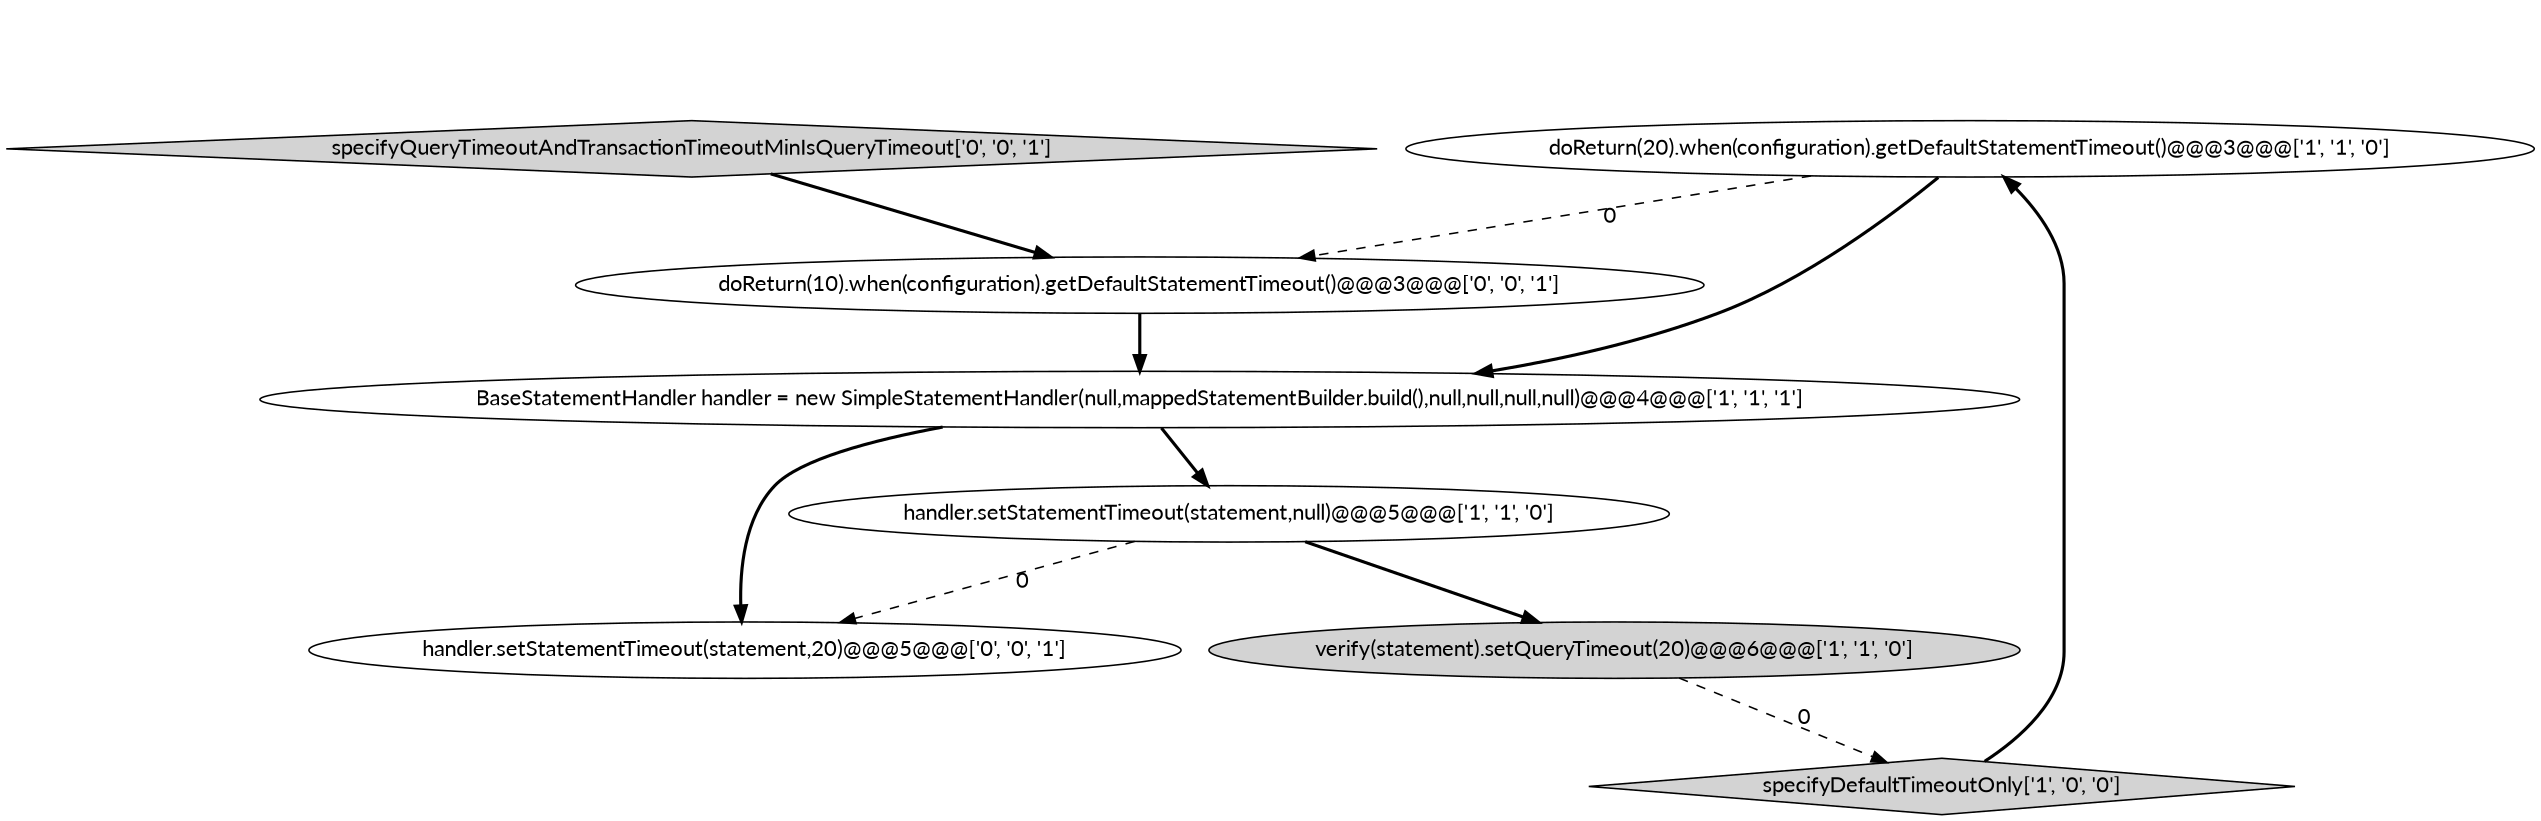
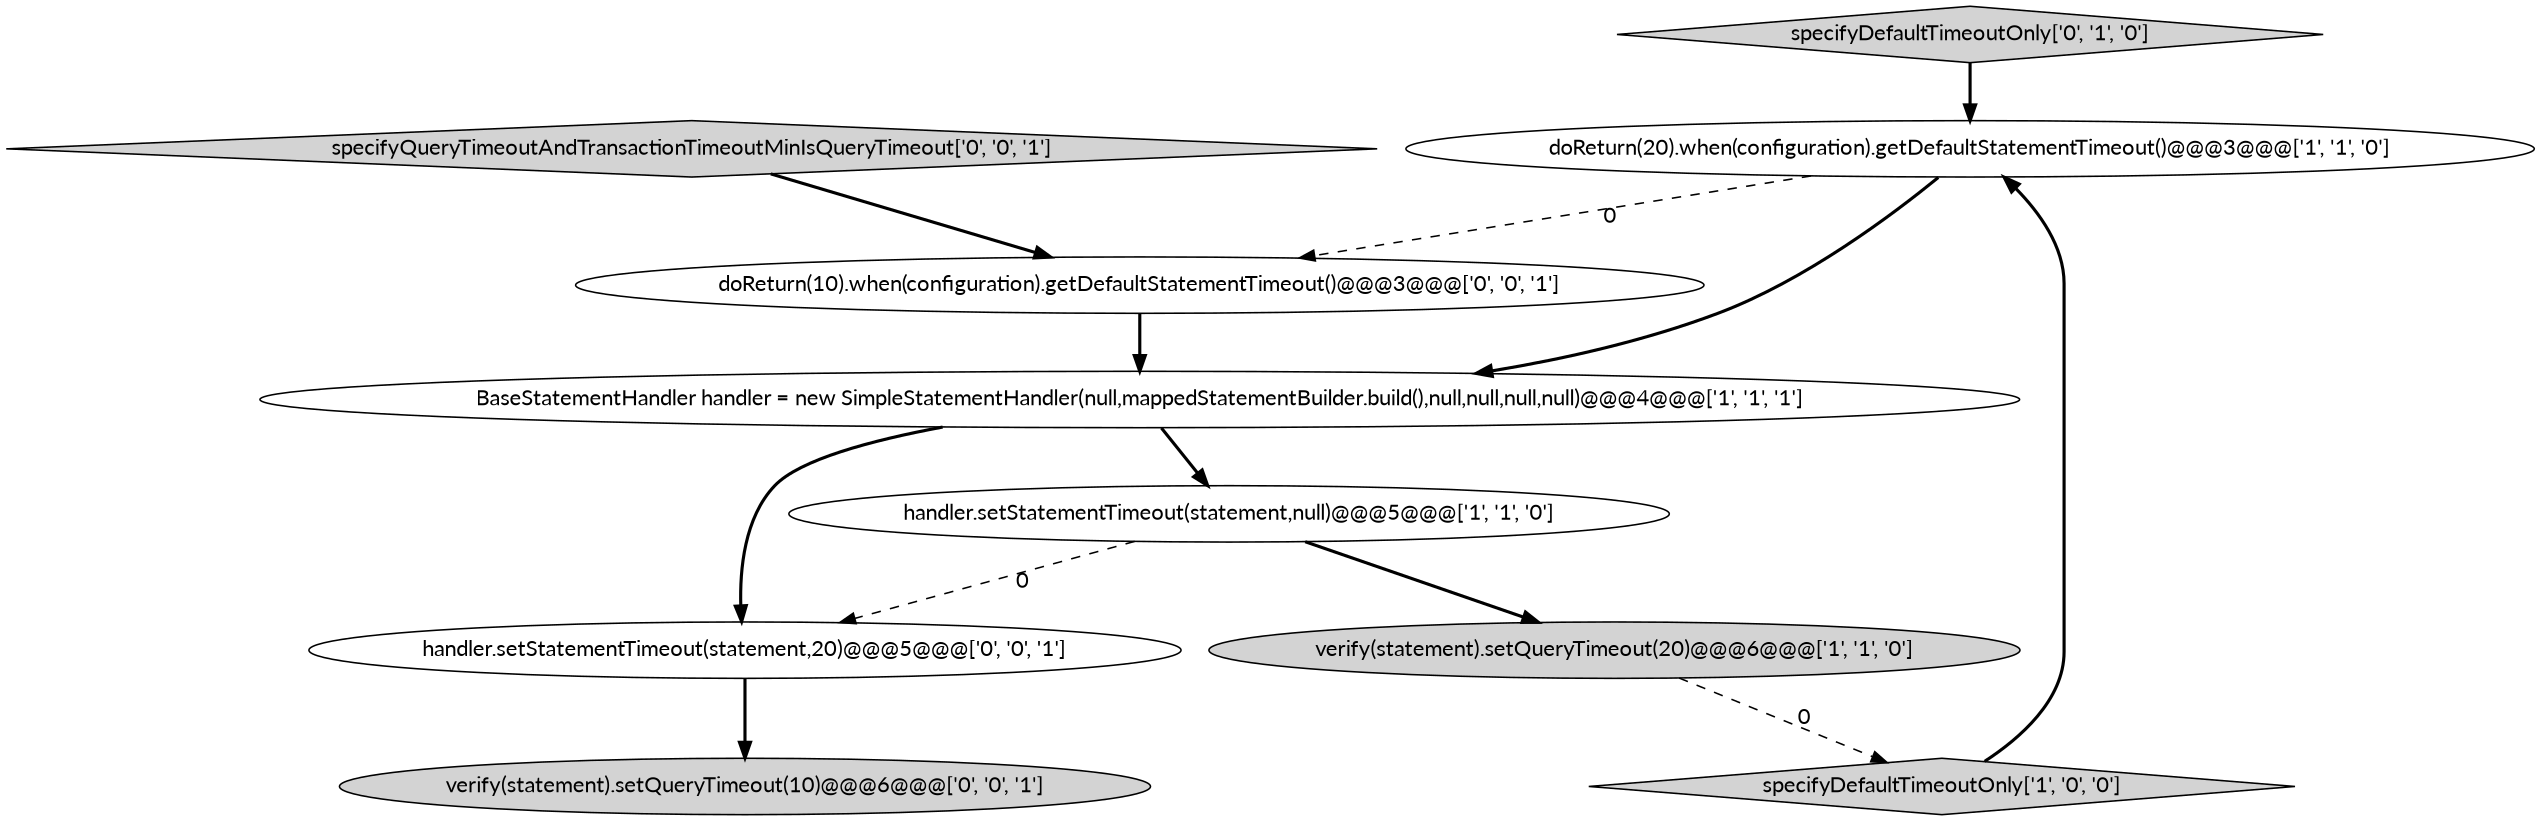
node "specifyDefaultTimeoutOnly['0', '1', '0']": added
node "verify(statement).setQueryTimeout(10)@@@6@@@['0', '0', '1']": added
